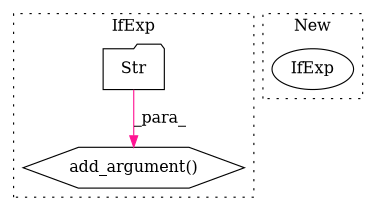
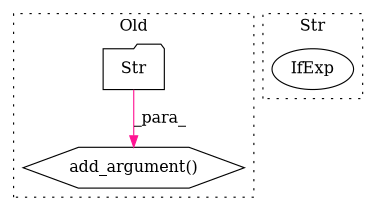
cluster "IfExp": label "IfExp" -> "Old"
cluster "New": label "New" -> "Str"
